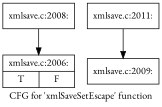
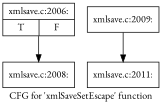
edge "xmlsave.c:2008:" -> "xmlsave.c:2006:": reversed
edge "xmlsave.c:2011:" -> "xmlsave.c:2009:": reversed
